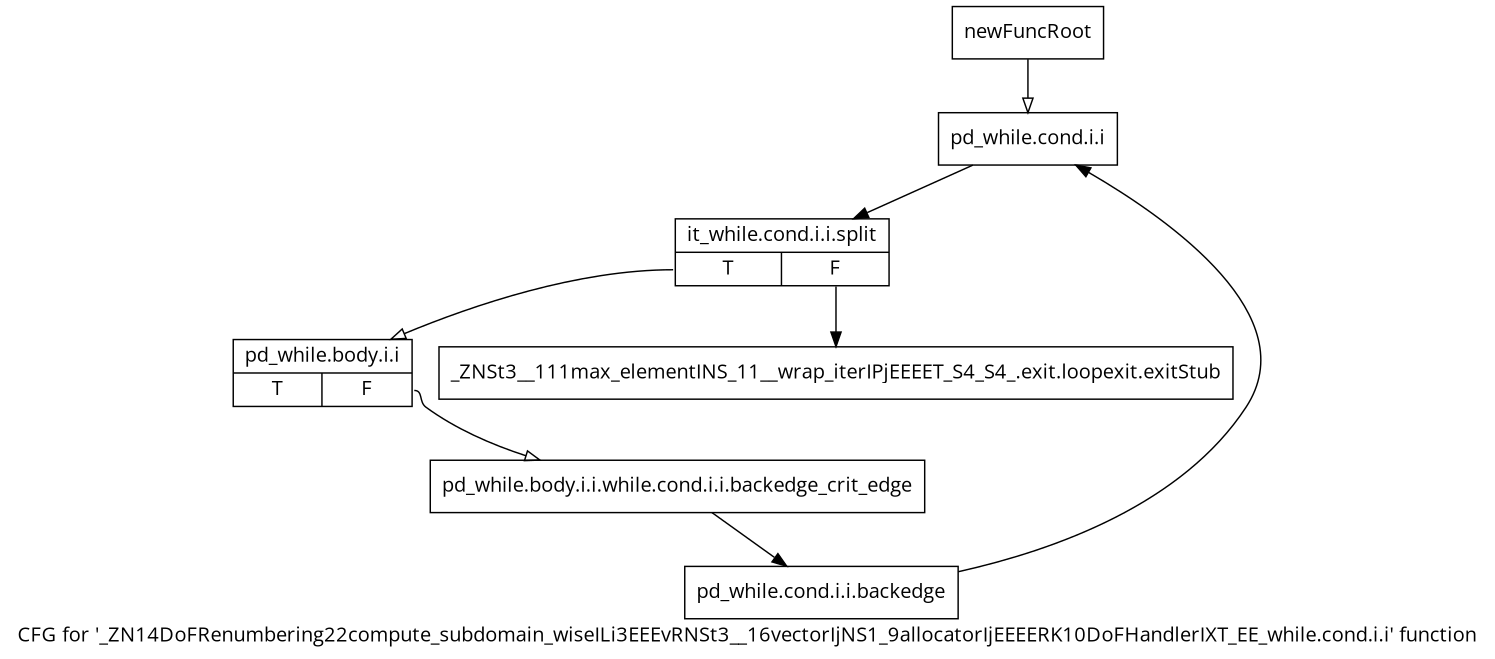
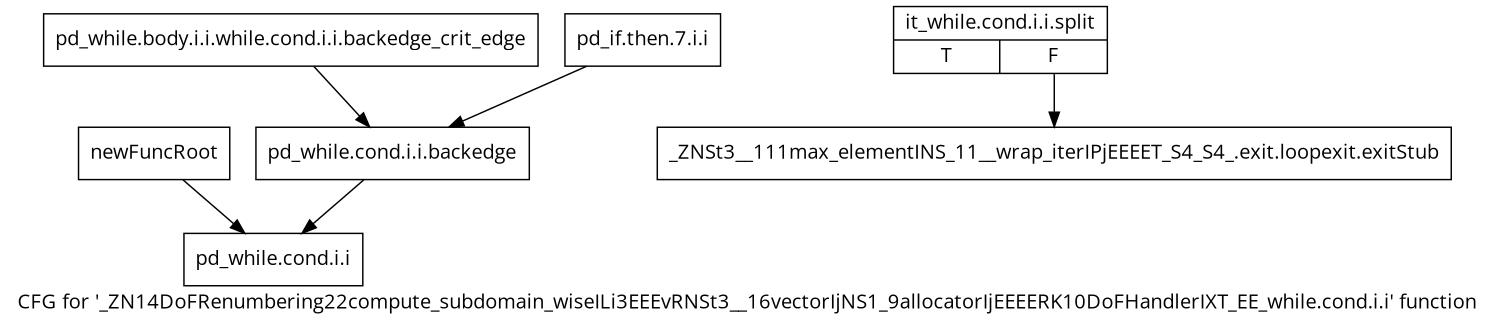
node "pd_if.then.7.i.i": added
edge "newFuncRoot" -> "pd_while.cond.i.i": arrowhead onormal -> normal
edge "pd_while.cond.i.i" -> "it_while.cond.i.i.split": removed
node "pd_while.body.i.i": removed
